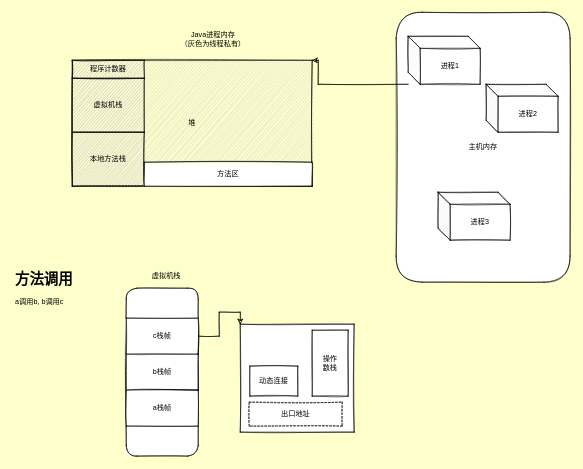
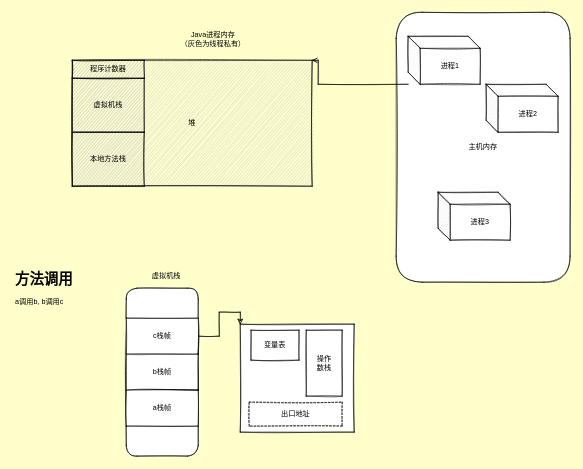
edge "进程1" -> "堆": arrowhead classic -> open
node "方法区": removed
node "变量表": added
node "操作 数栈": moved (330, 363) -> (324, 363)
node "动态连接": removed
